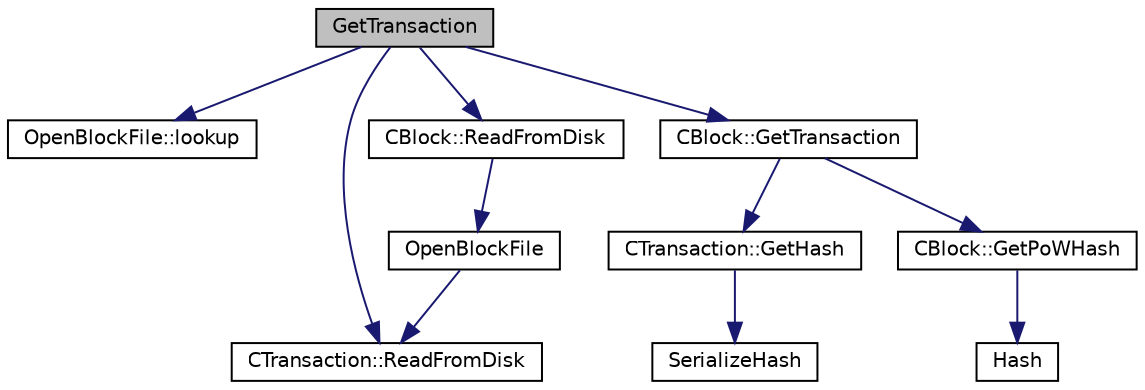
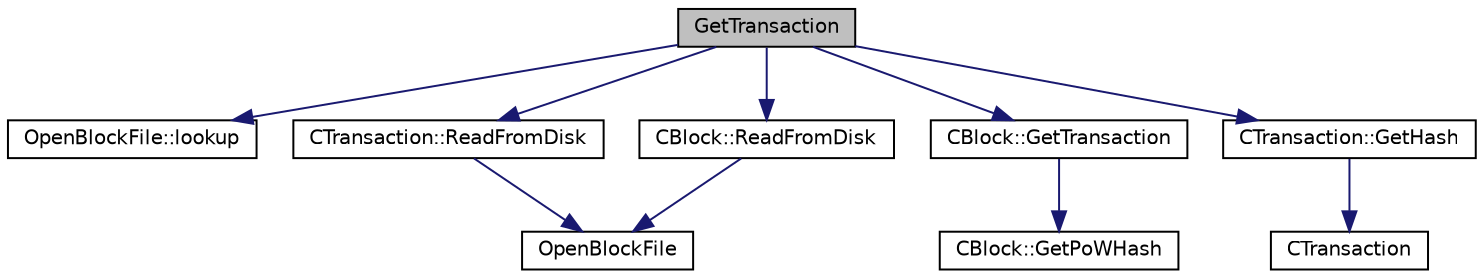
edge "CBlock::GetTransaction" -> "CTransaction::GetHash": now "GetTransaction" -> "CTransaction::GetHash"
edge "OpenBlockFile" -> "CTransaction::ReadFromDisk": reversed
node "SerializeHash": label "SerializeHash" -> "CTransaction"
node "Hash": removed
